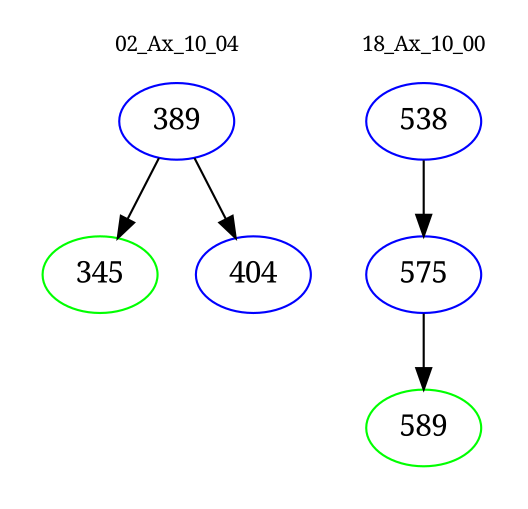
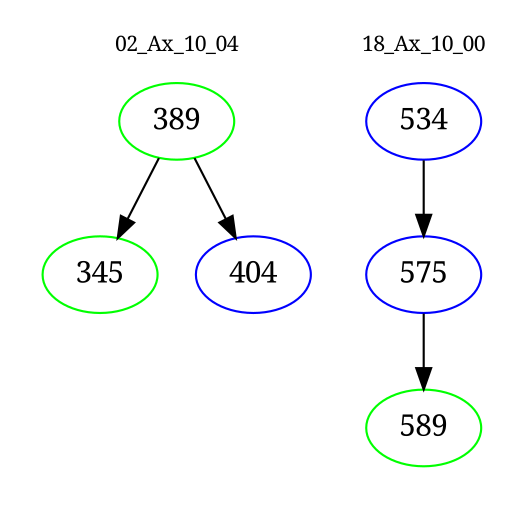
node "389": color blue -> green
node "538": label "538" -> "534"
